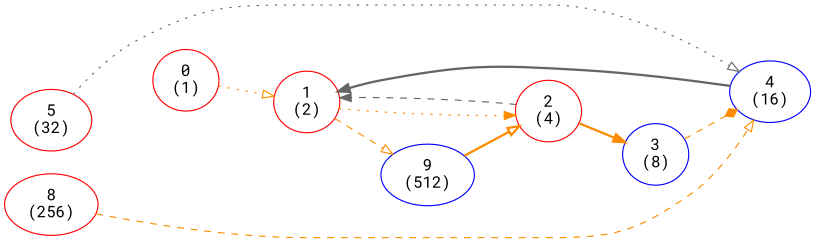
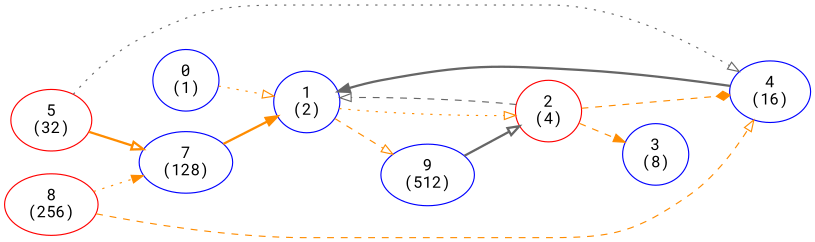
node "0 (1)": color red -> blue
edge "2 (4)" -> "1 (2)": arrowhead normal -> onormal
node "1 (2)": color red -> blue
edge "1 (2)" -> "2 (4)": arrowhead normal -> onormal
edge "3 (8)" -> "4 (16)": now "2 (4)" -> "4 (16)"
edge "2 (4)" -> "3 (8)": style bold -> dashed
edge "9 (512)" -> "2 (4)": color darkorange -> gray40
node "7 (128)": added
